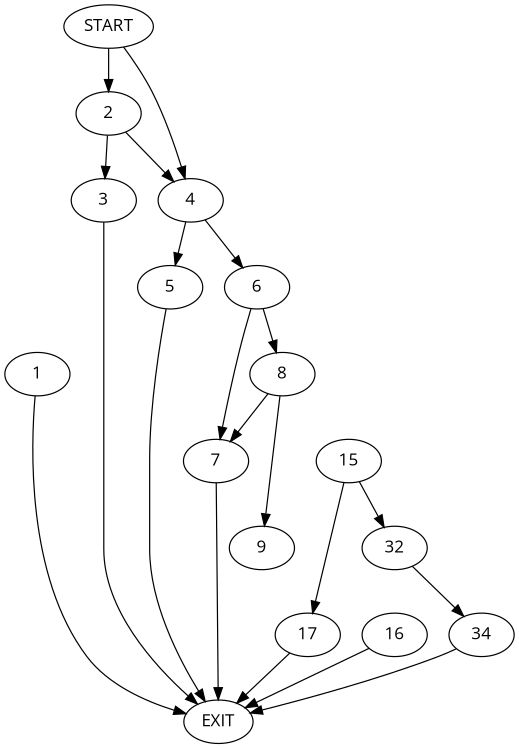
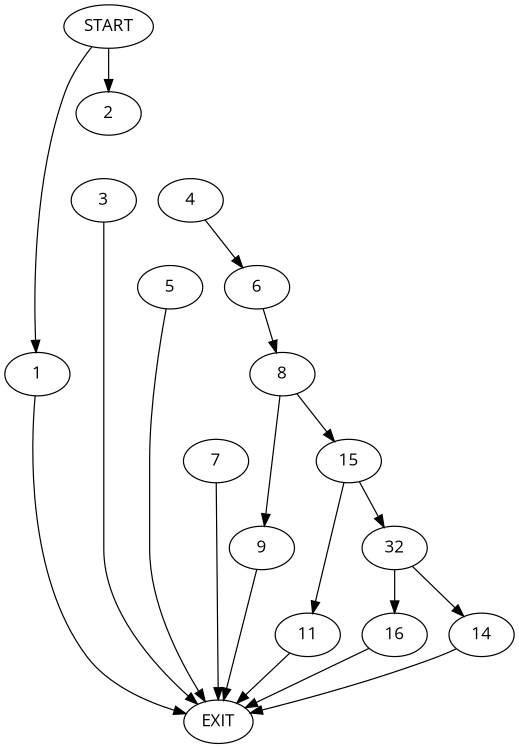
edge "START" -> "4": now "START" -> "1"
edge "2" -> "3": removed
edge "2" -> "4": removed
edge "4" -> "5": removed
edge "6" -> "7": removed
edge "8" -> "7": now "8" -> "15"
edge "32" -> "16": added
edge "9" -> "EXIT": added
node "17": label "17" -> "11"
node "34": label "34" -> "14"
